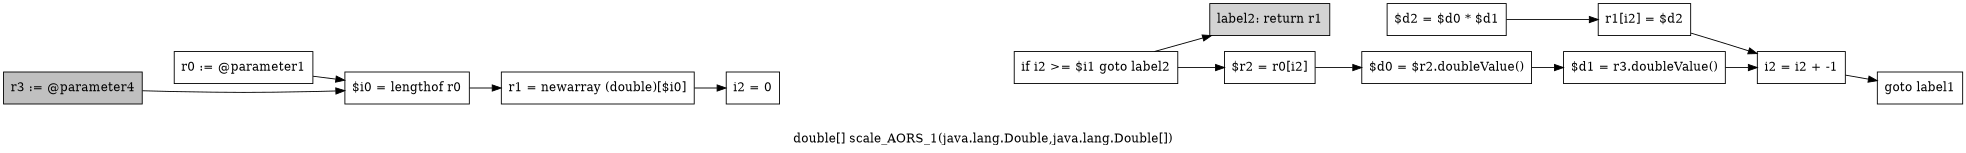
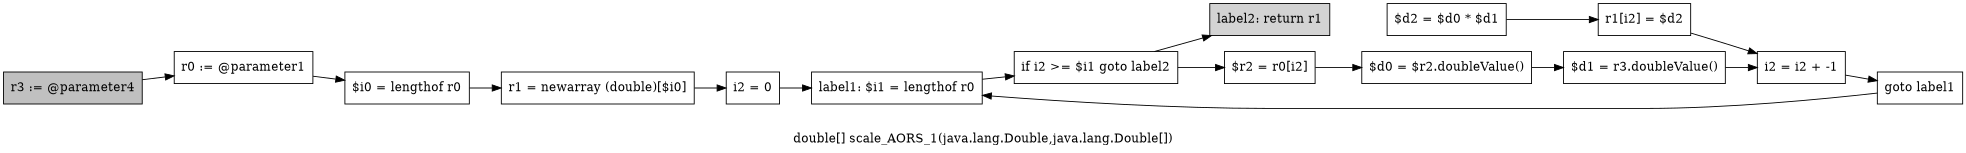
node "label1: $i1 = lengthof r0": added
edge "r3 := @parameter4" -> "$i0 = lengthof r0": now "r3 := @parameter4" -> "r0 := @parameter1"
